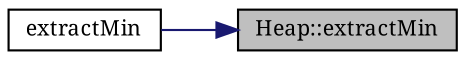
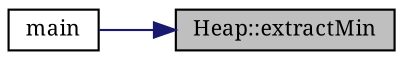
node "extractMin": label "extractMin" -> "main"
